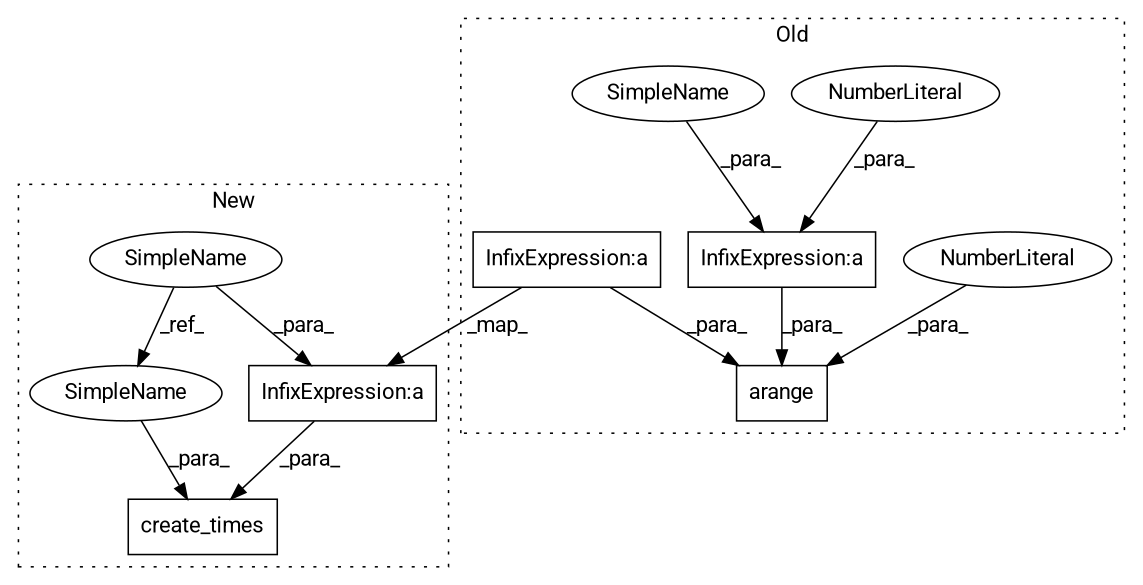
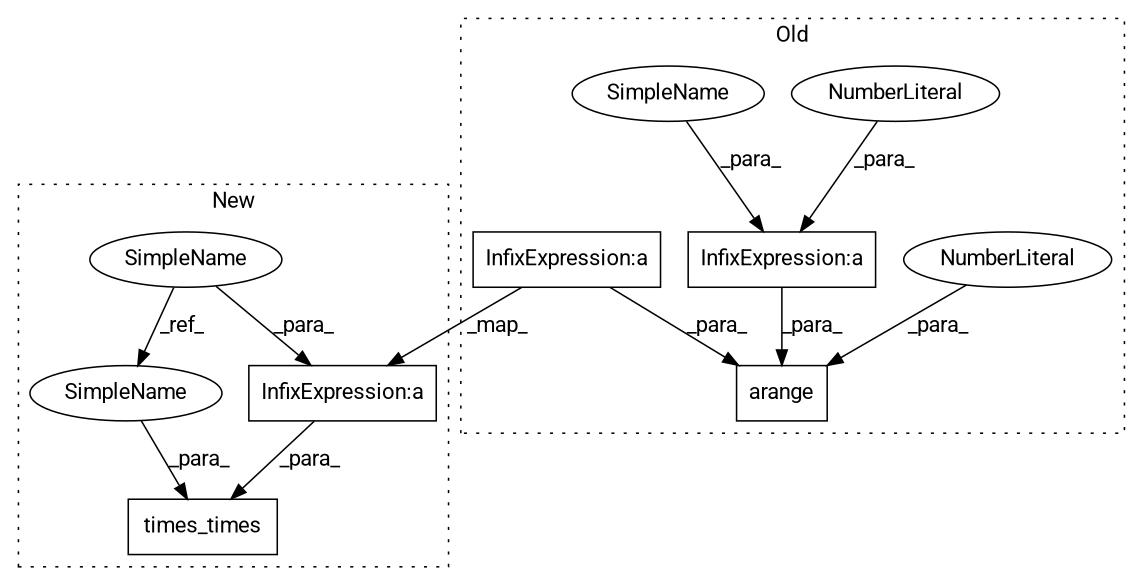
node "create_times": label "create_times" -> "times_times"
